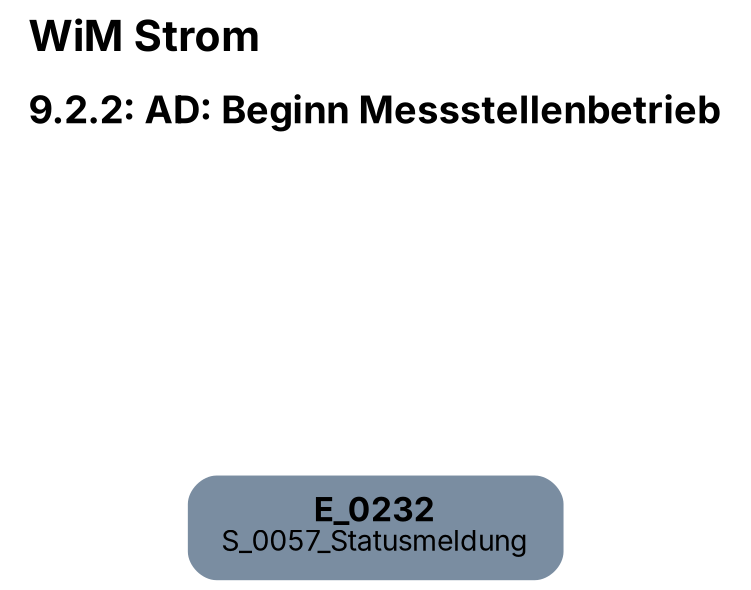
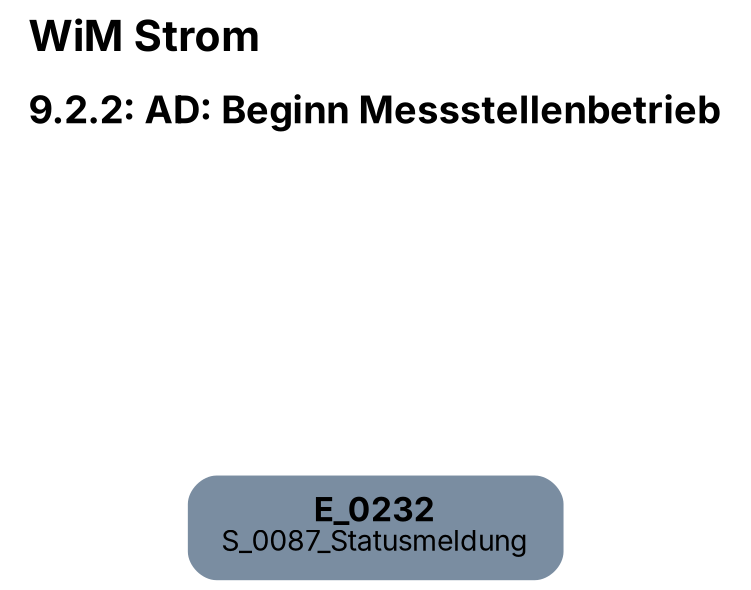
node "E_0232": text "S_0057_Statusmeldung" -> "S_0087_Statusmeldung"
